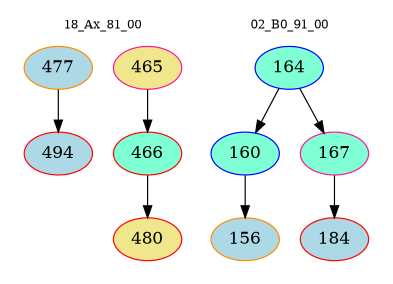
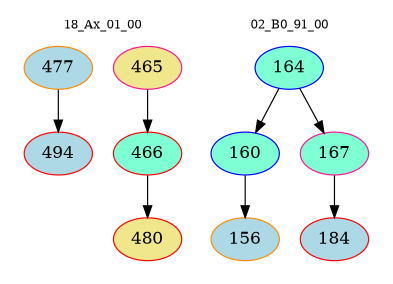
cluster "18_Ax_81_00": label "18_Ax_81_00" -> "18_Ax_01_00"
